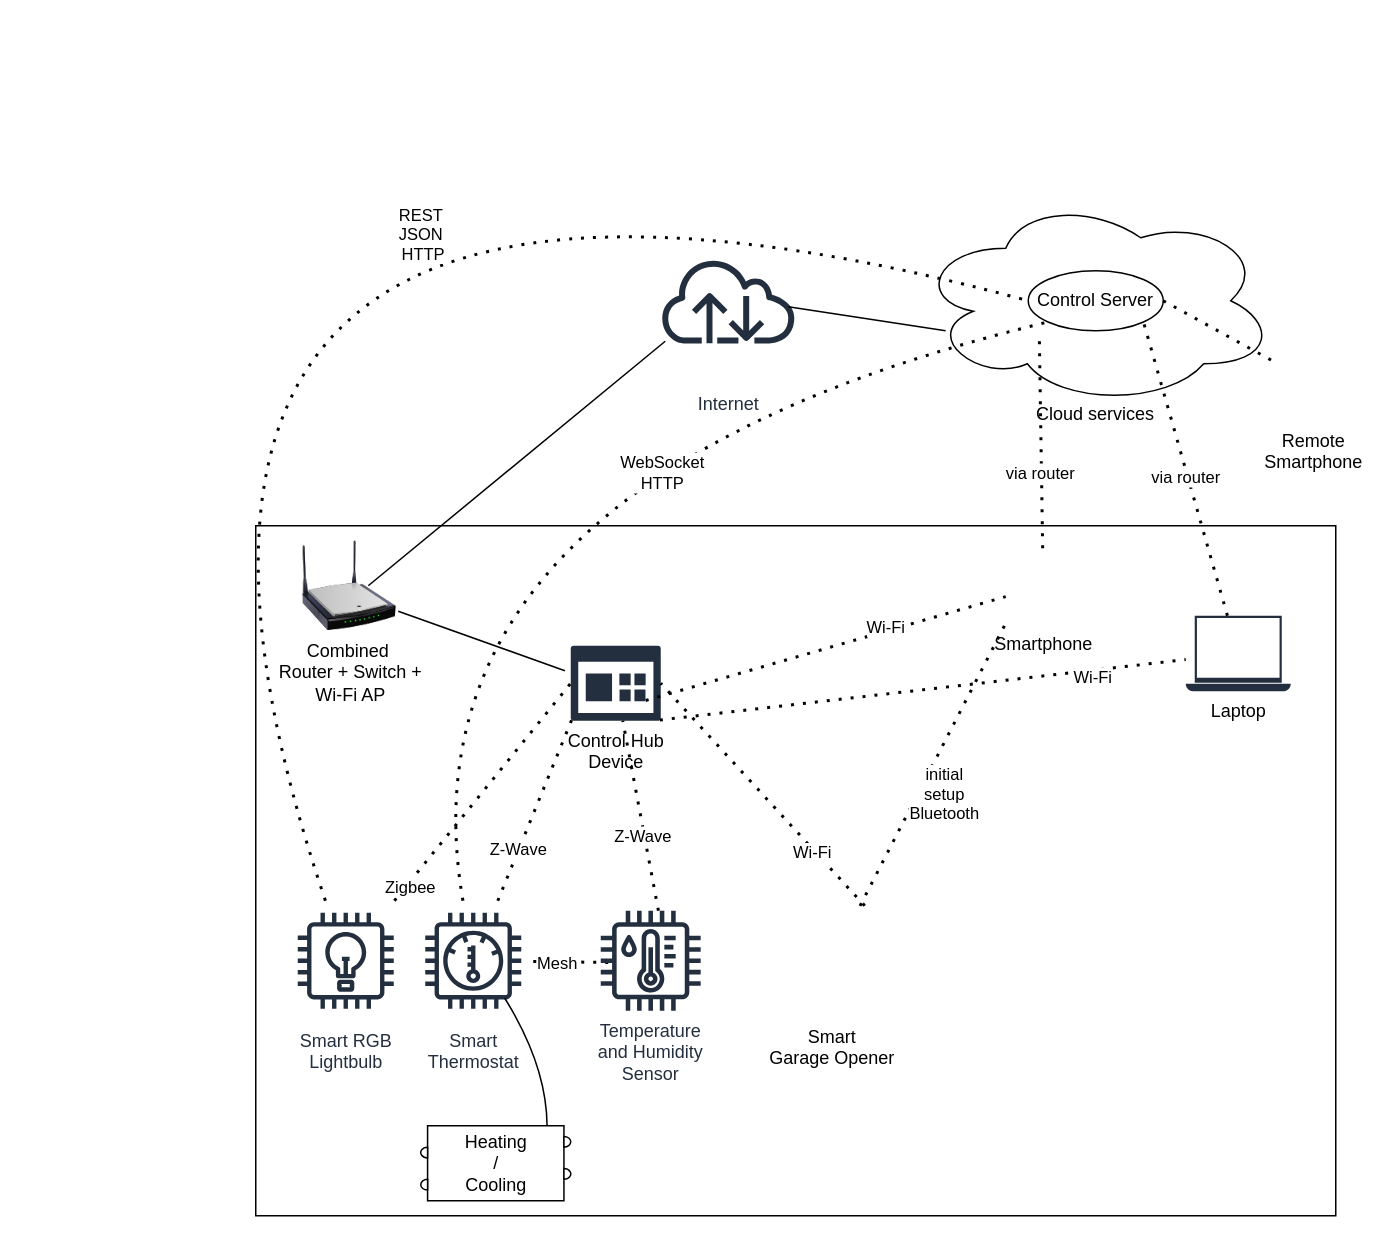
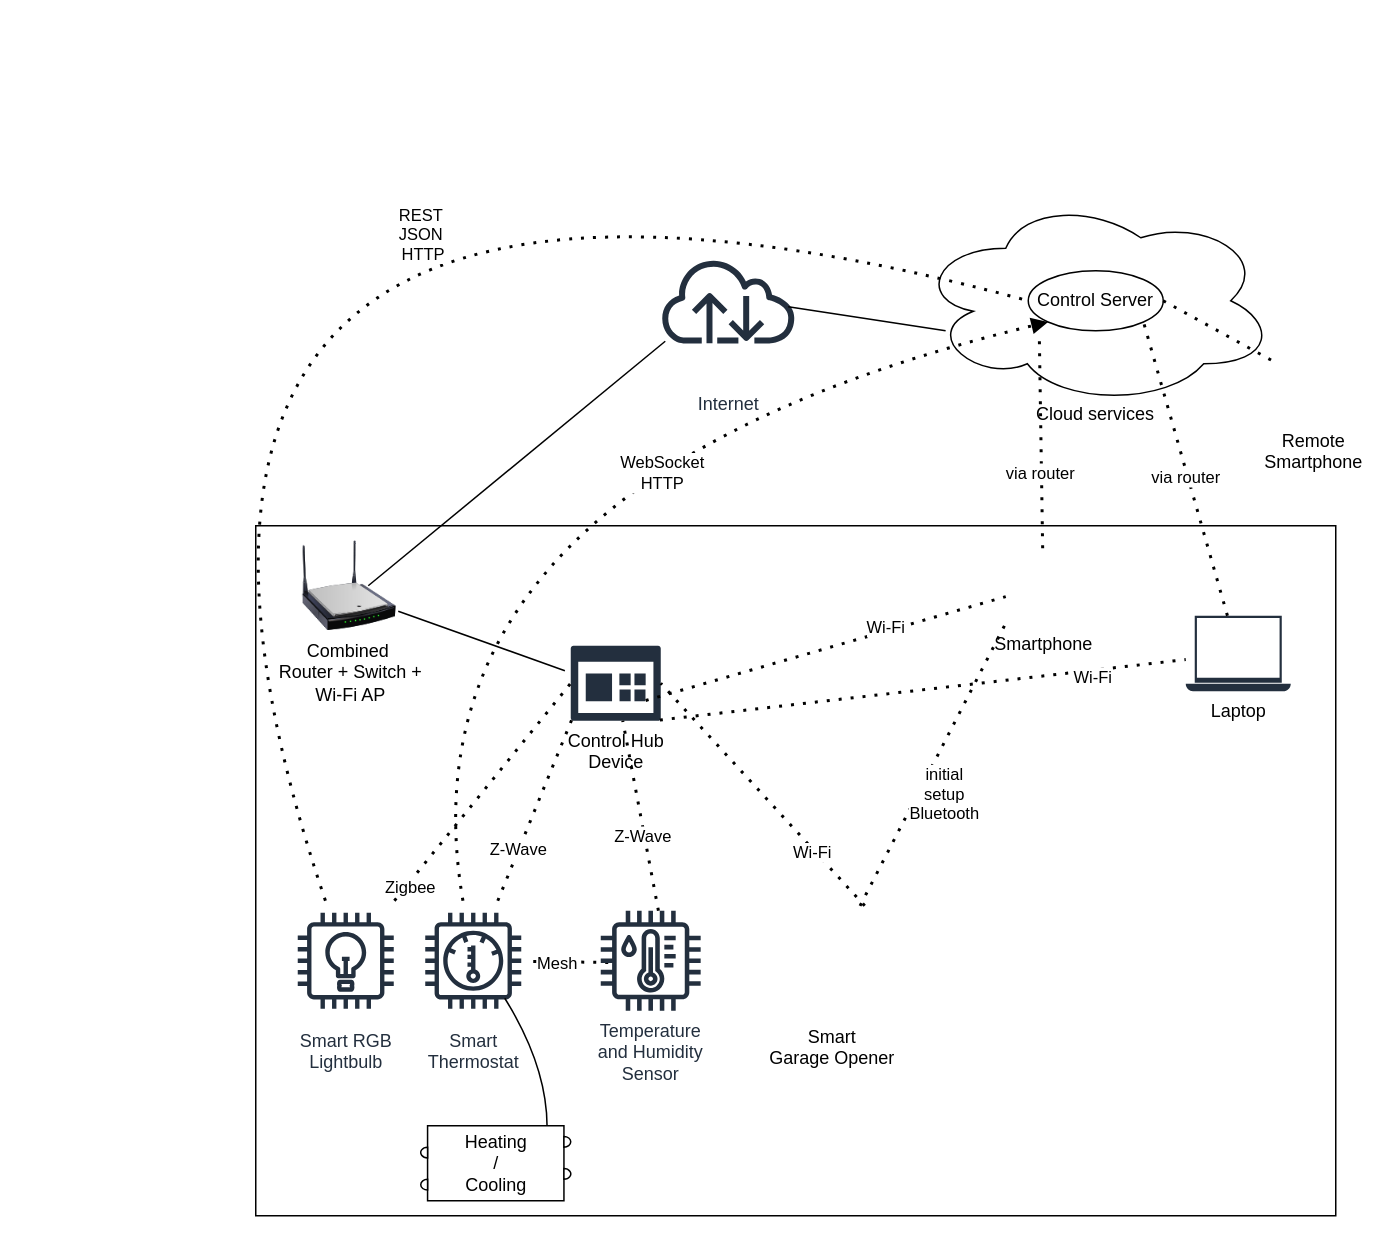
edge "Control Server" -- "Smart Thermostat": arrowhead none -> block
